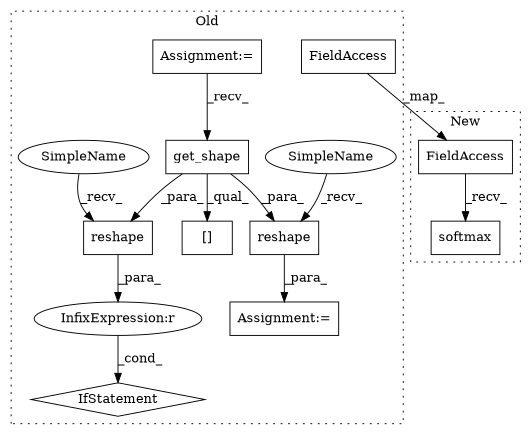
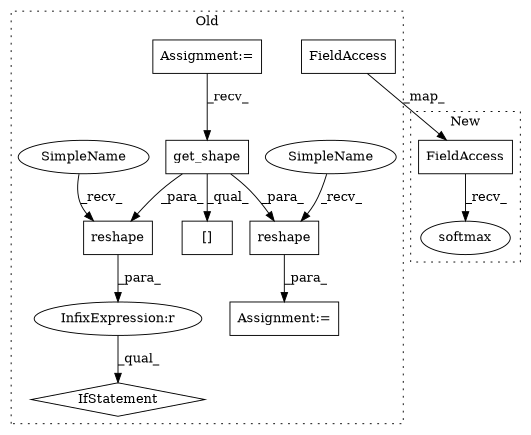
node "softmax": shape box -> ellipse
edge "InfixExpression:r" -> "IfStatement": label "_cond_" -> "_qual_"
